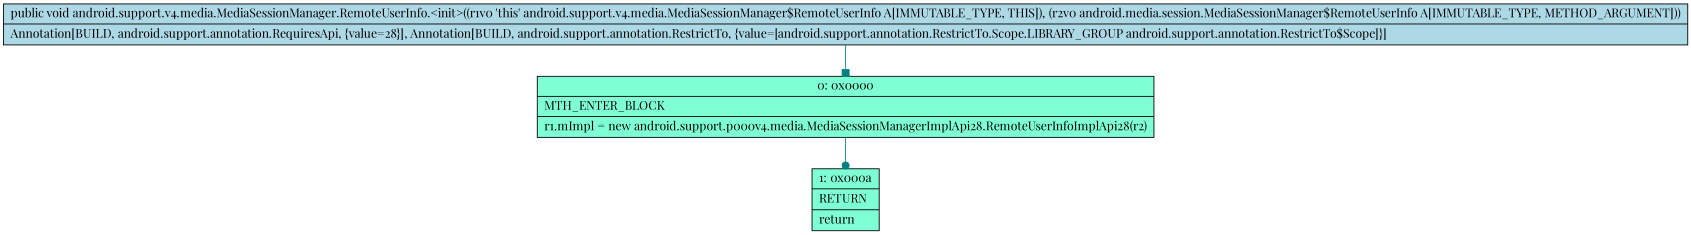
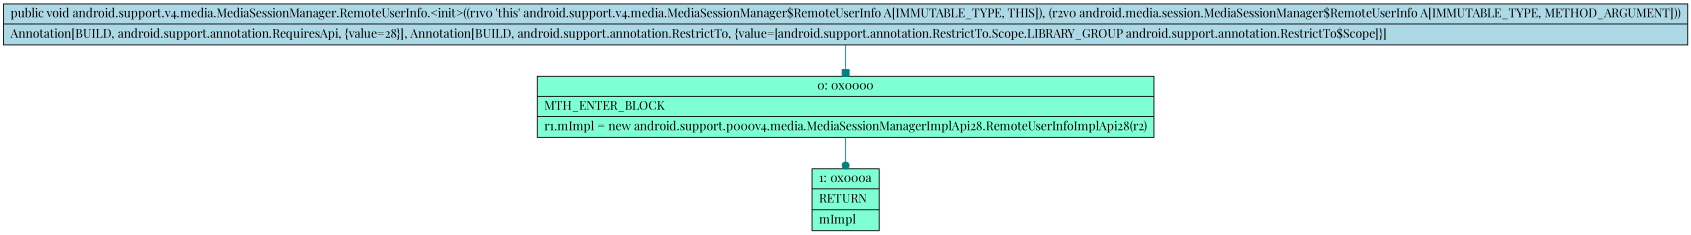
node "1: 0x000a": text "return" -> "mImpl"
